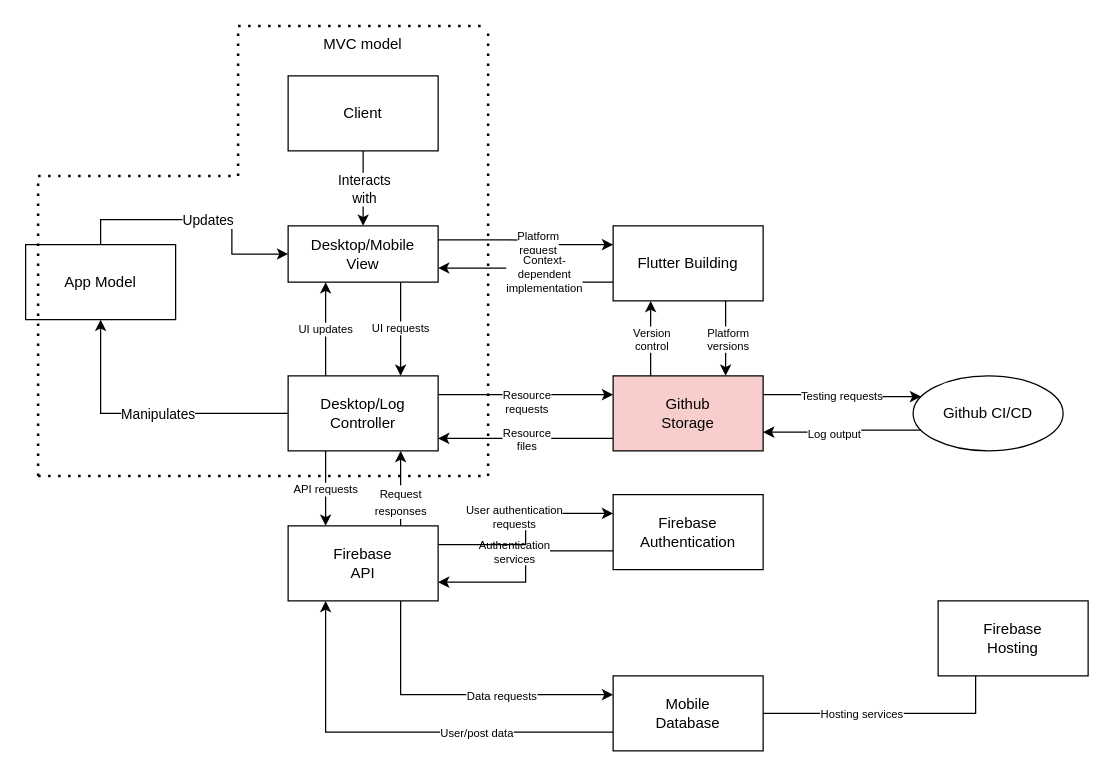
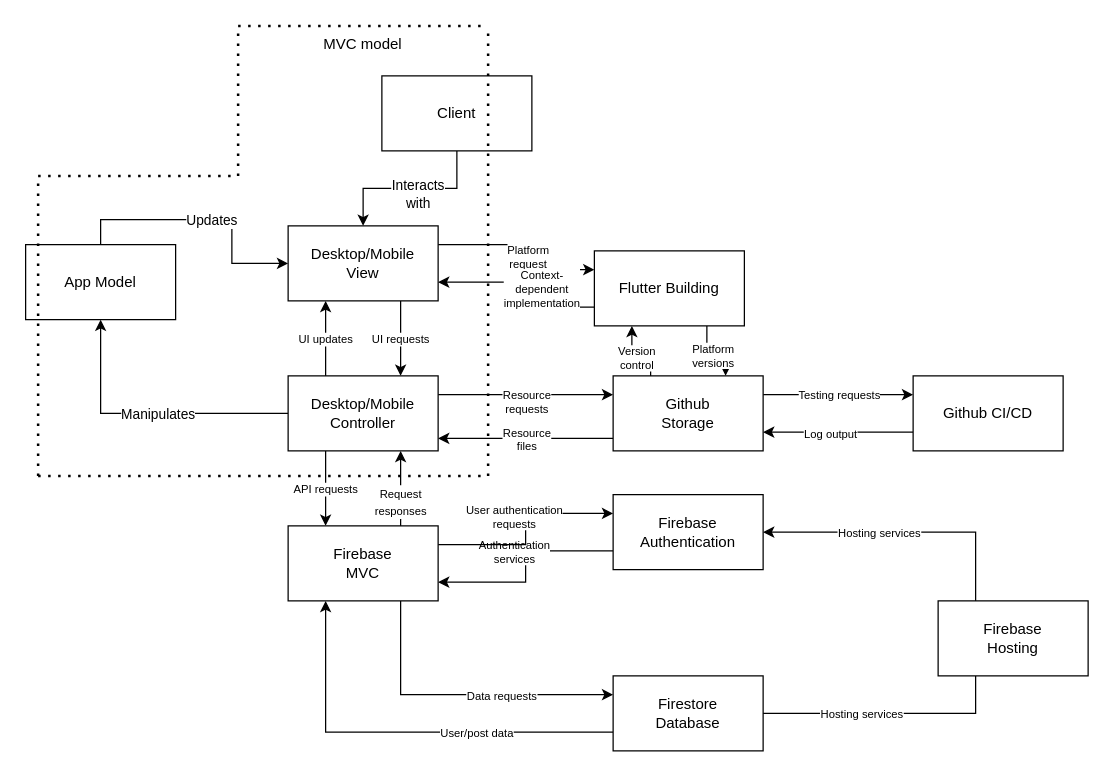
node "Client": moved (363, 113) -> (457, 113)
node "Desktop/Mobile View": size 150x56 -> 150x75
node "Flutter Building": moved (688, 263) -> (669, 288)
node "Desktop/Log Controller": label "Desktop/Log Controller" -> "Desktop/Mobile Controller"
node "Github Storage": fillcolor #f8cecc -> #ffffff
node "Github CI/CD": shape ellipse -> rectangle
edge "Firebase Hosting" -> "Firebase Authentication": added, label "Hosting services"
node "Firebase API": label "Firebase API" -> "Firebase MVC"
node "Mobile Database": label "Mobile Database" -> "Firestore Database"
